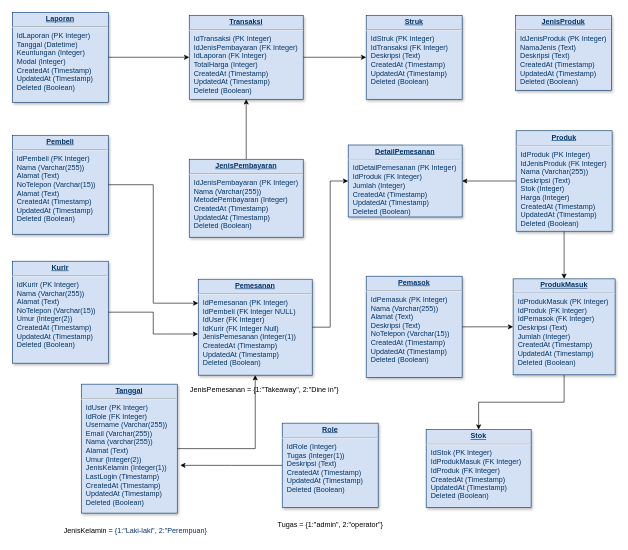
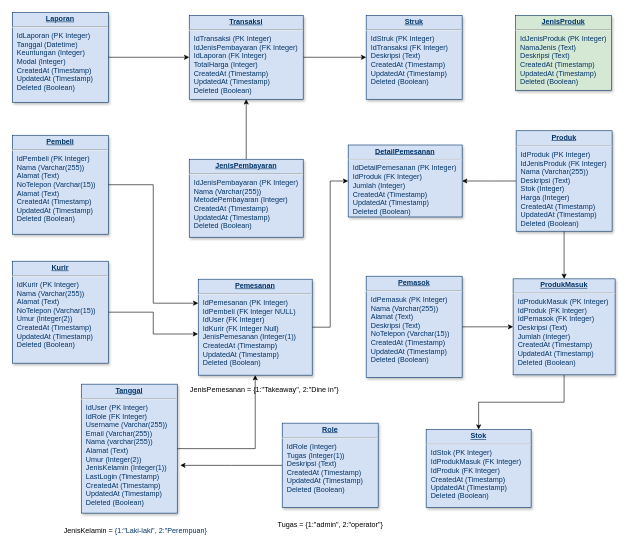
node "JenisProduk IdJenisProduk (PK Integer) NamaJenis (Text) Deskripsi (Text) CreatedAt (Timestamp) UpdatedAt (Timestamp) Deleted (Boolean)": fillcolor #d4e1f5 -> #d5e8d4
